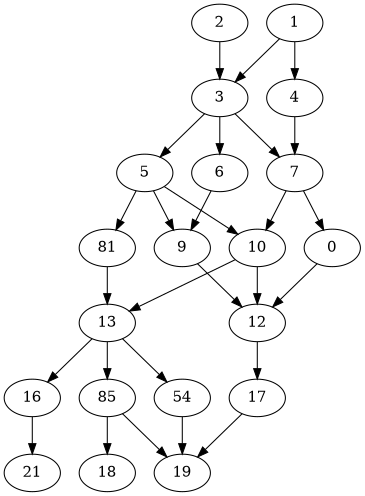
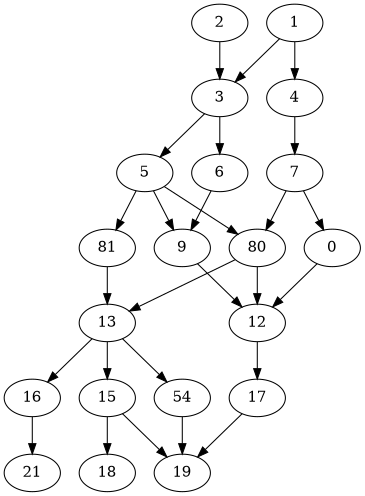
edge "3" -> "7": removed
node "10": label "10" -> "80"
node "85": label "85" -> "15"
